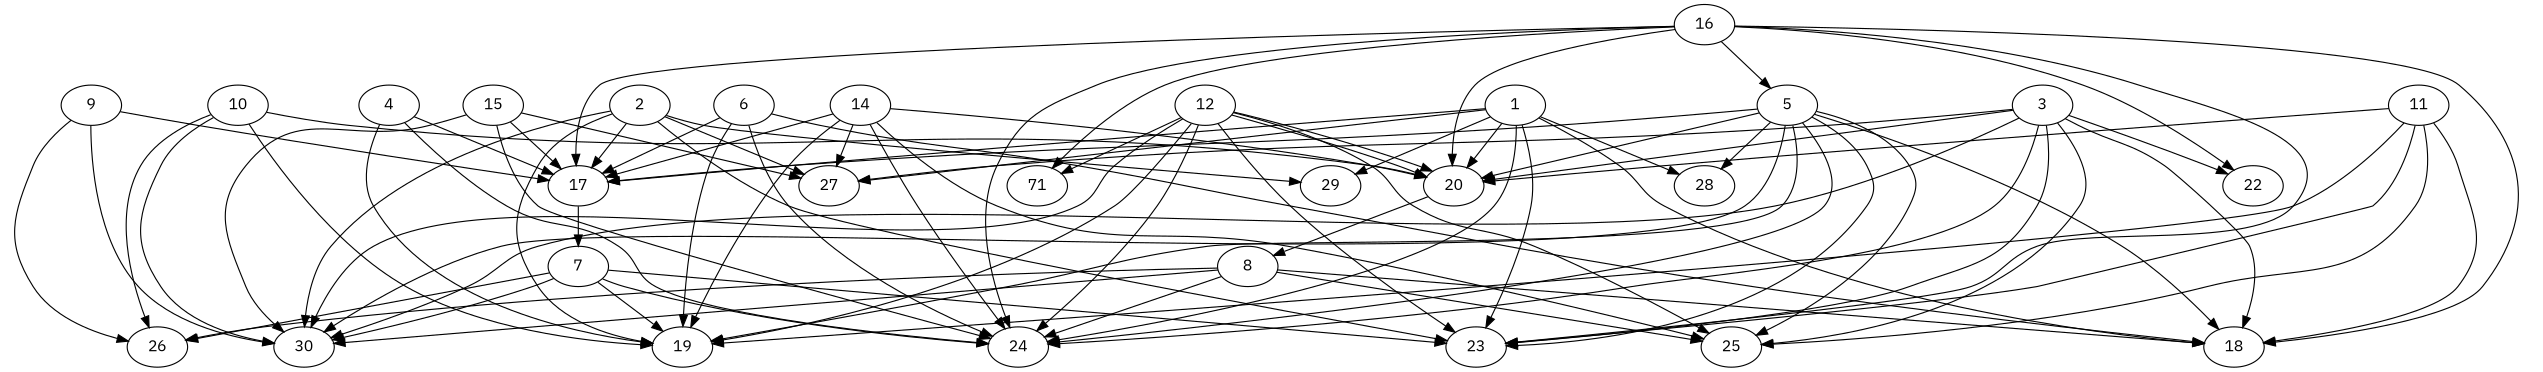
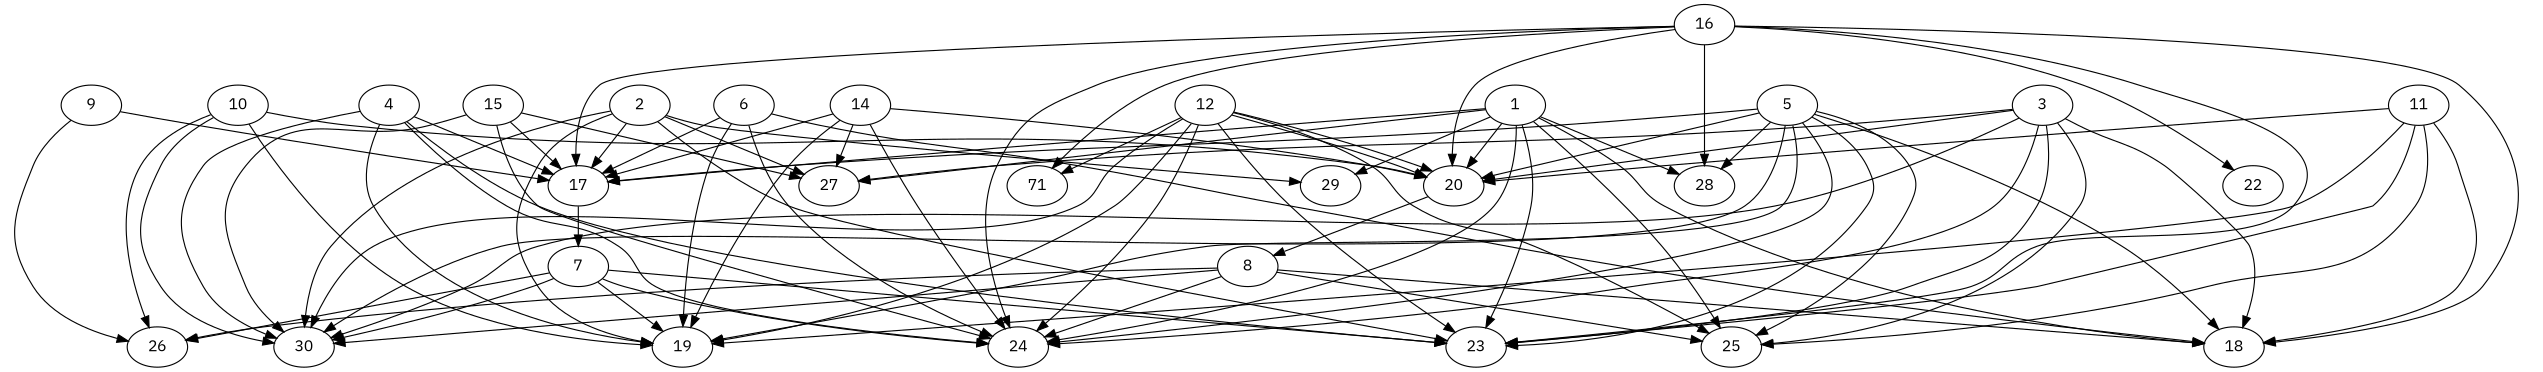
edge "16" -> "5": now "16" -> "28"
edge "3" -> "22": removed
edge "14" -> "25": now "1" -> "25"
edge "9" -> "30": now "4" -> "30"
edge "4" -> "23": added
